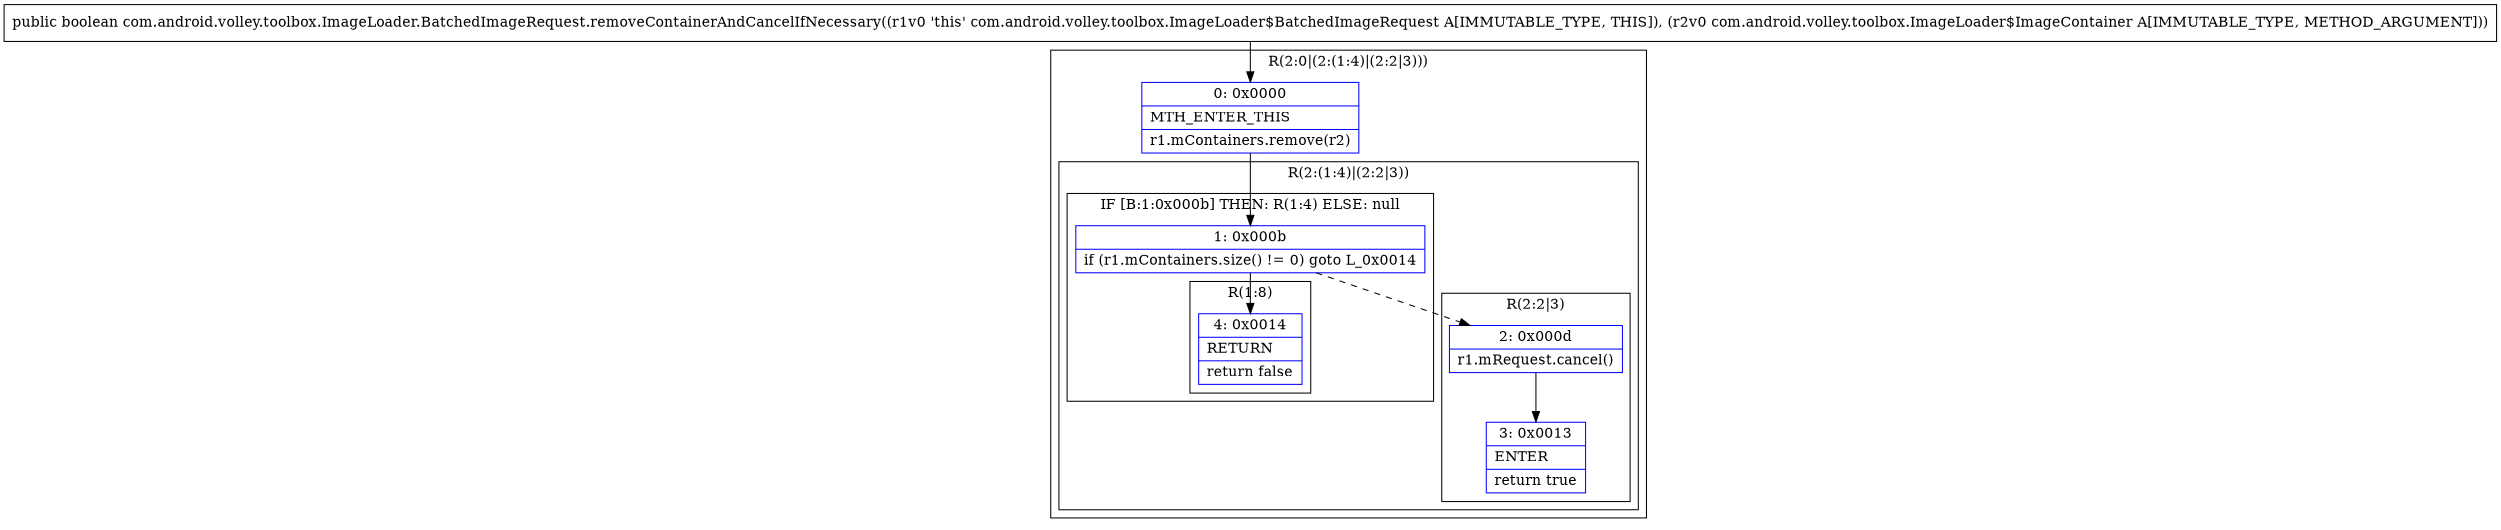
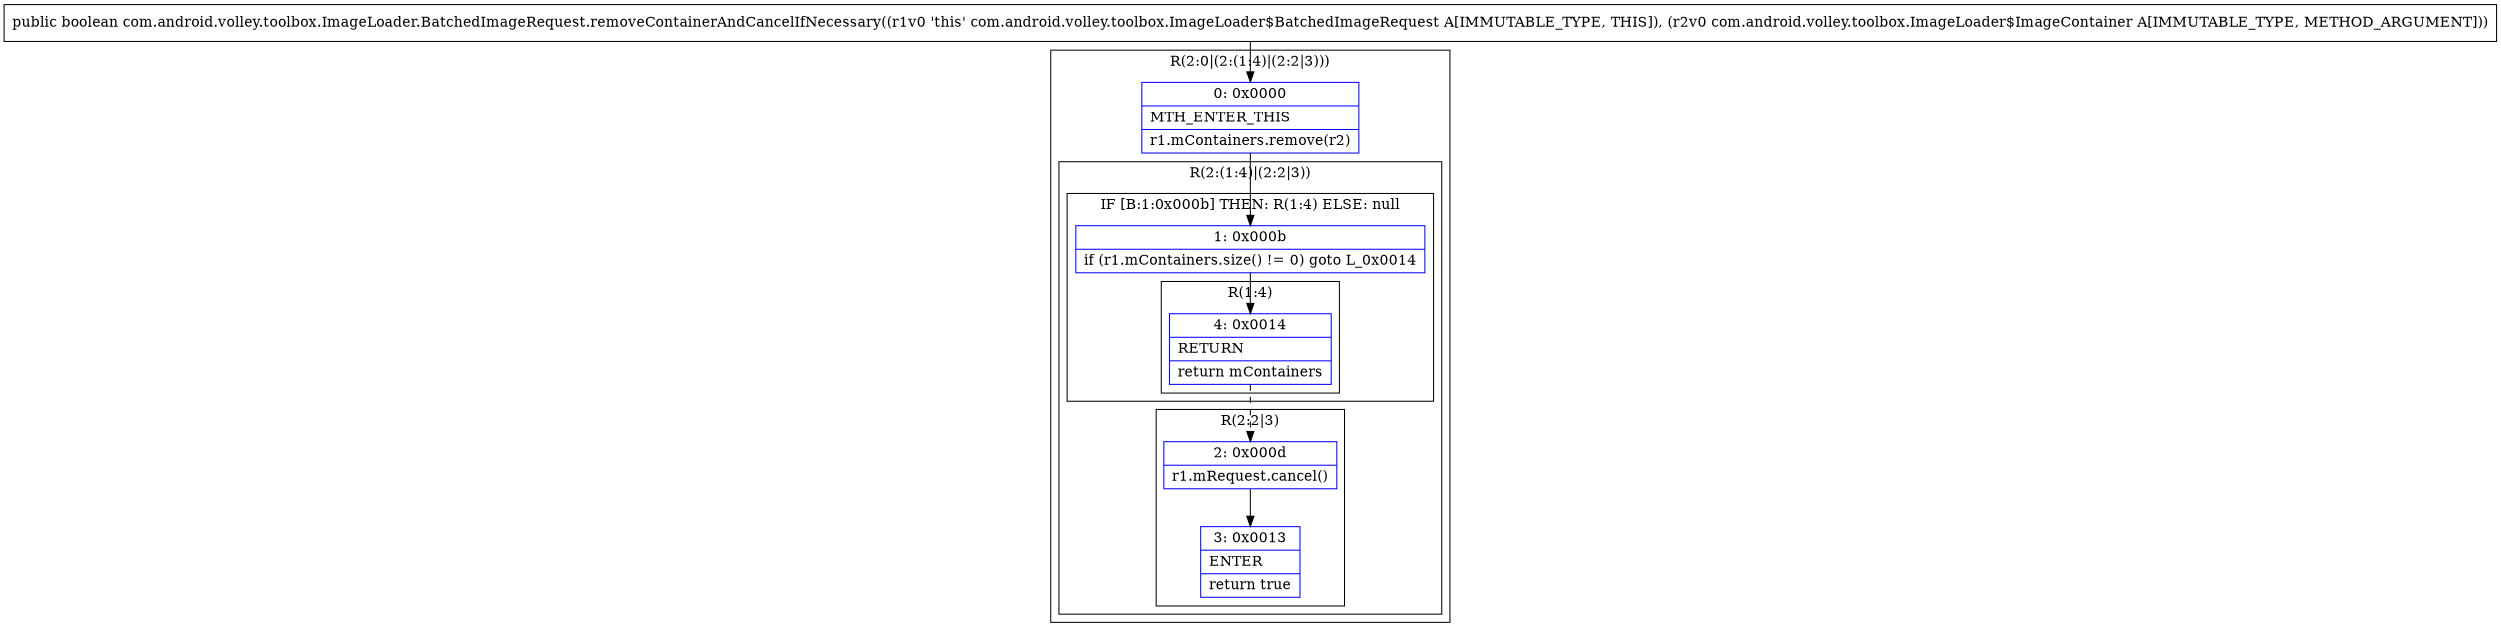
cluster "R(1:8)": label "R(1:8)" -> "R(1:4)"
edge "1: 0x000b" -> "2: 0x000d": now "4: 0x0014" -> "2: 0x000d"
node "4: 0x0014": text "return false" -> "return mContainers"
